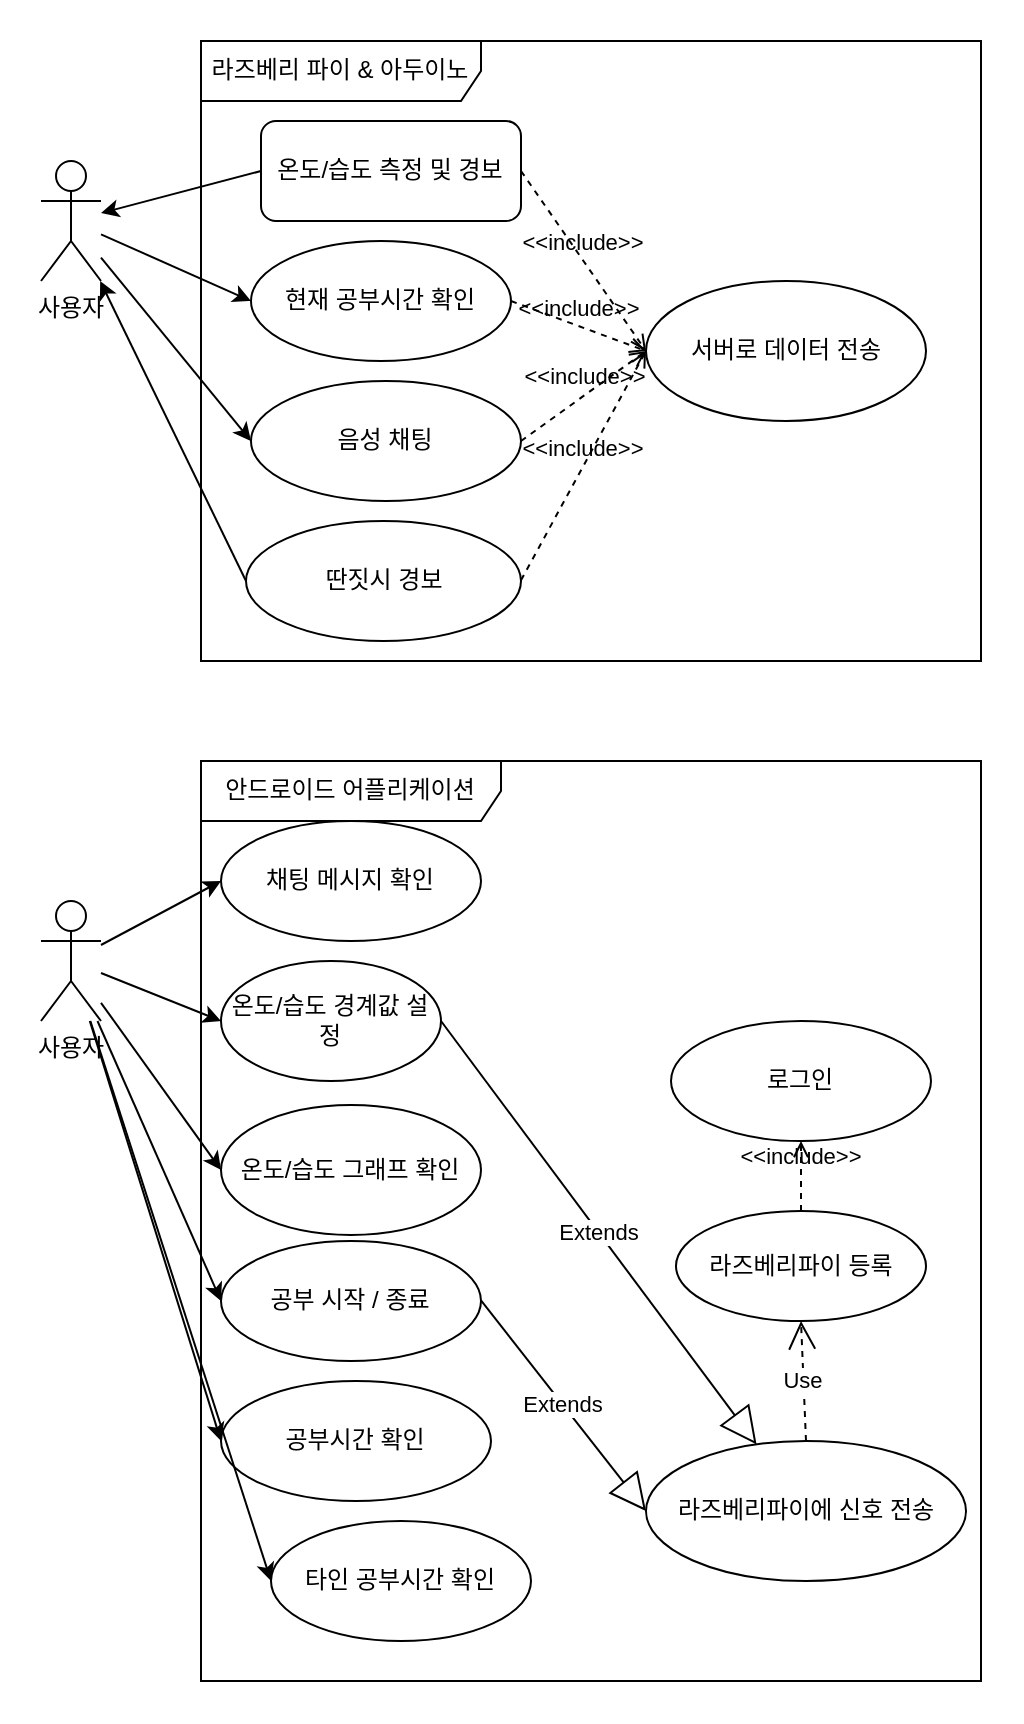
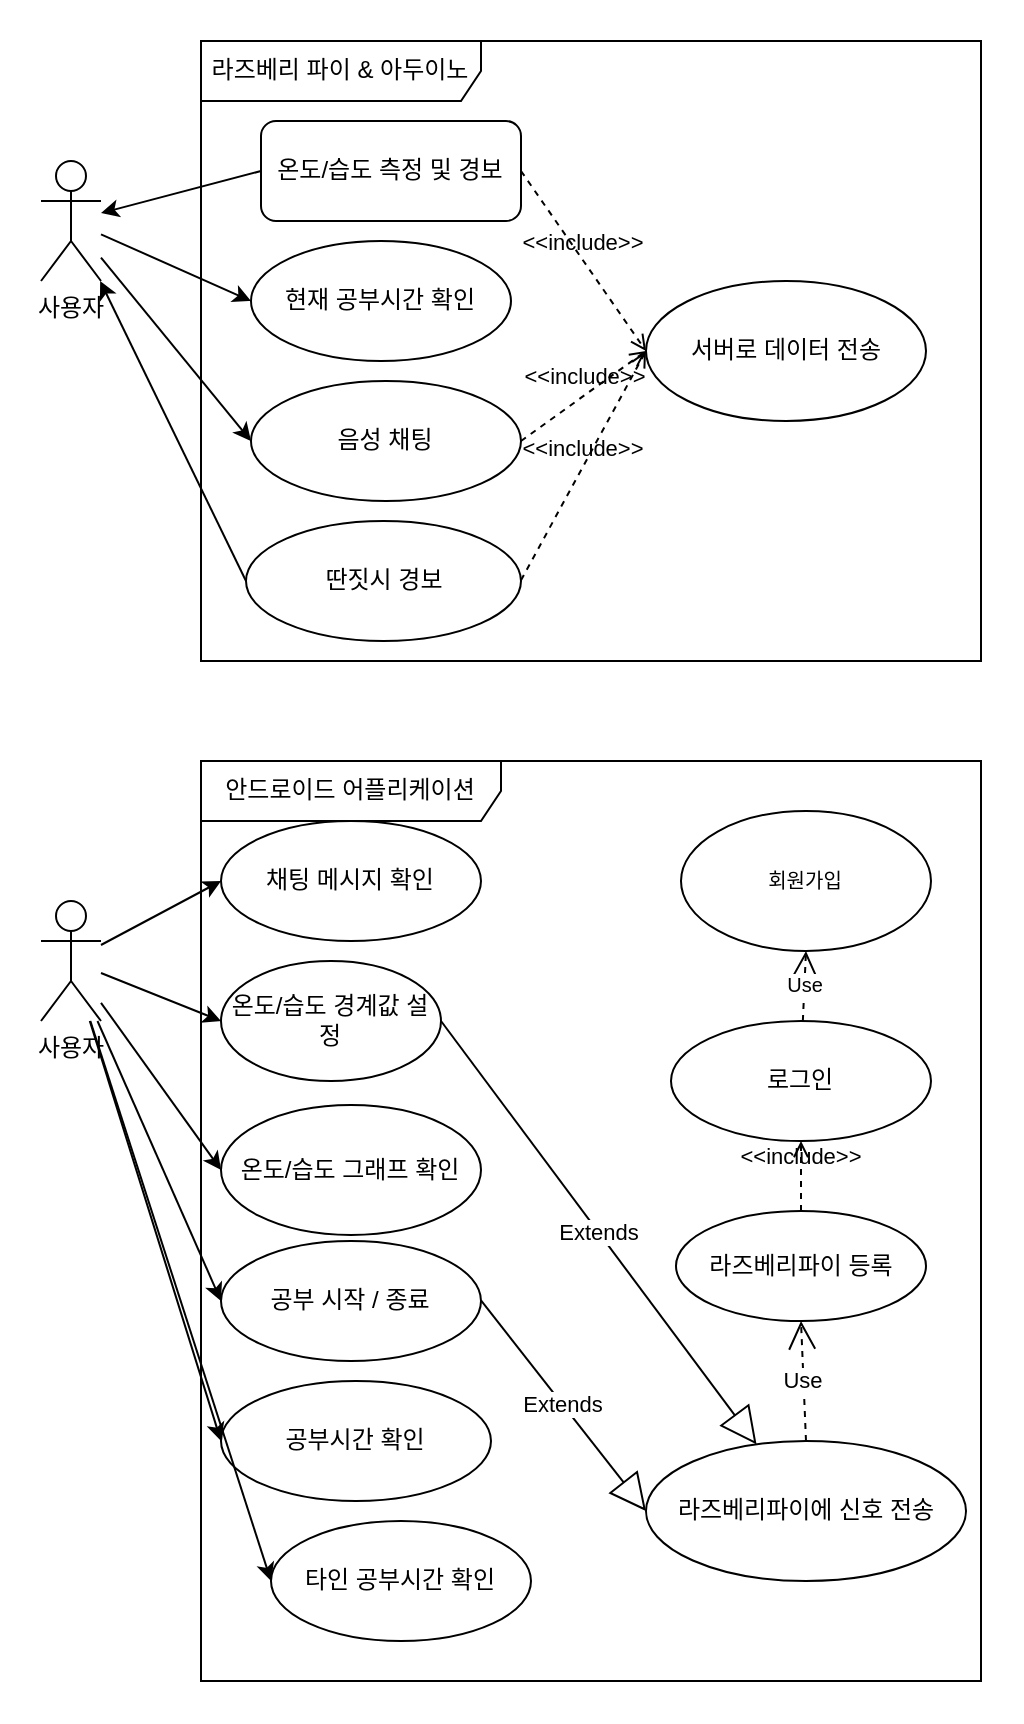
edge "현재 공부시간 확인" -> "서버로 데이터 전송": removed, label "<<include>>"
node "회원가입": added
edge "로그인" -> "회원가입": added, label "Use"
